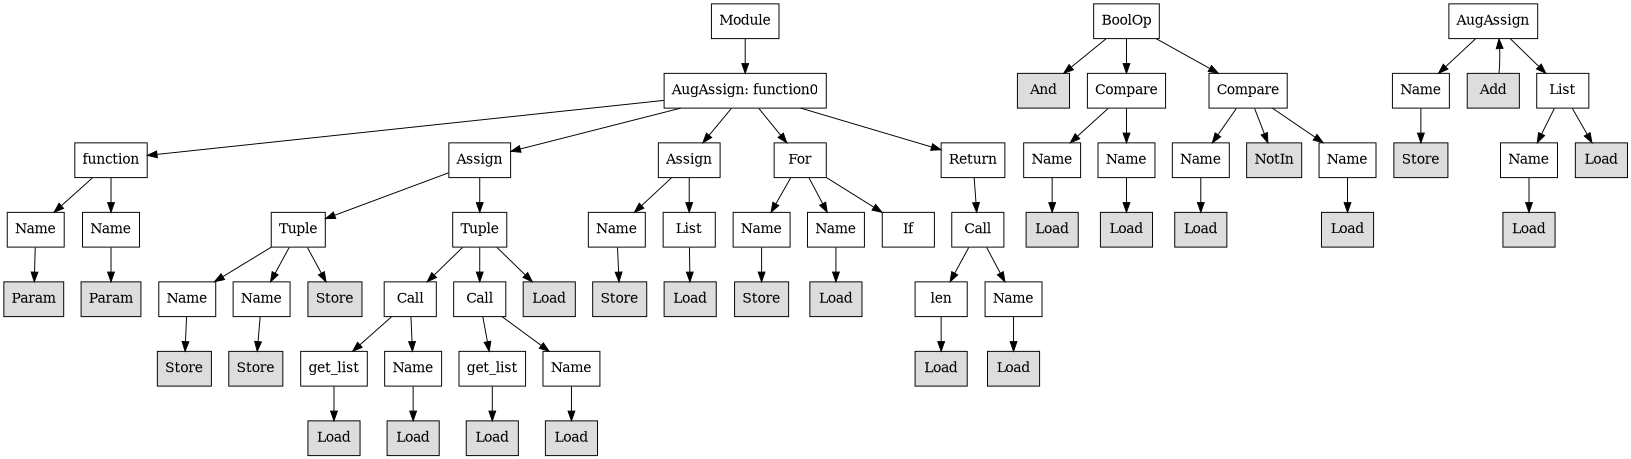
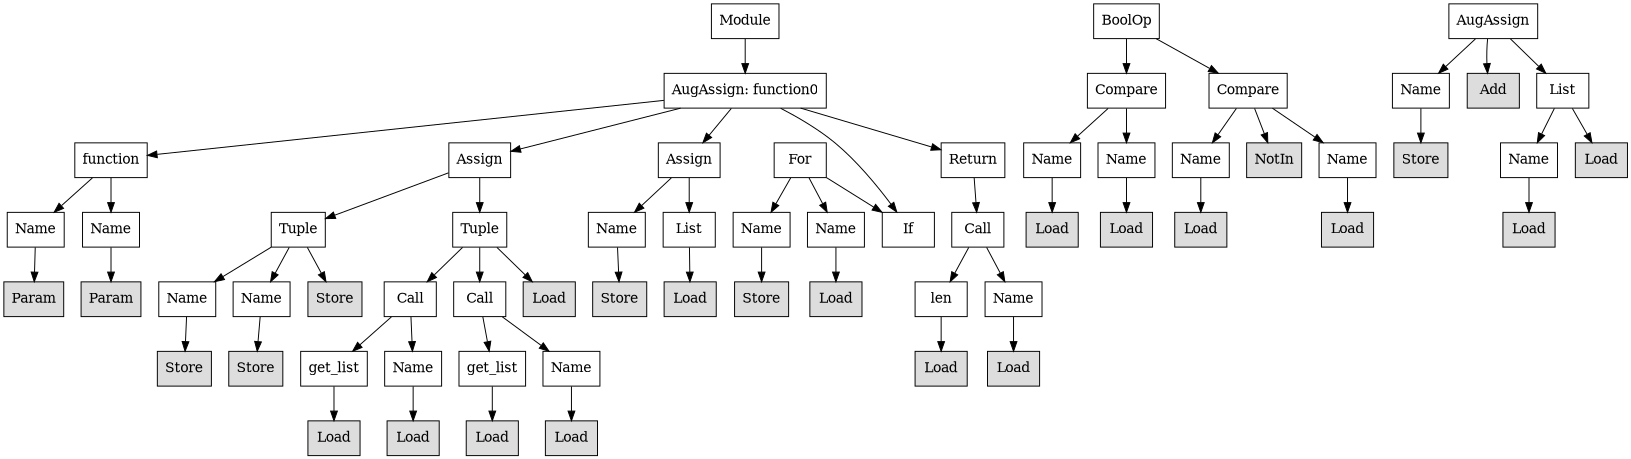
edge "Add" -> "AugAssign": reversed
node "And": removed
edge "AugAssign: function0" -> "For": now "AugAssign: function0" -> "If"
